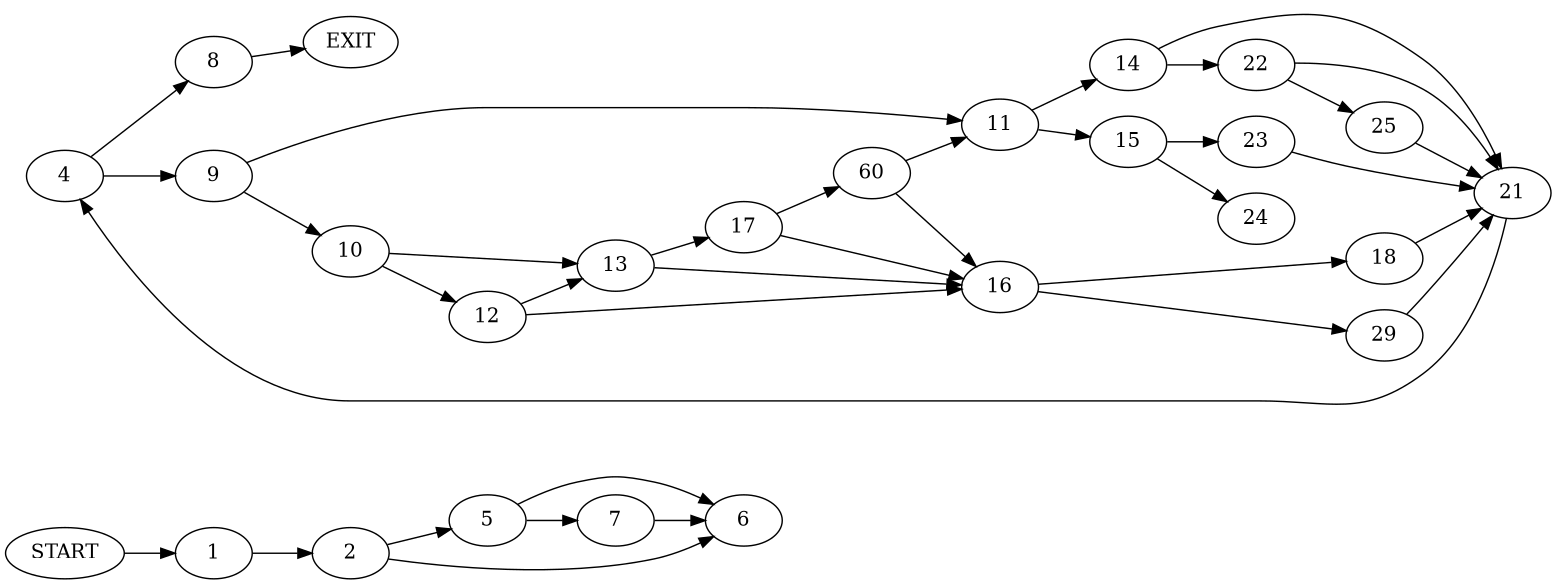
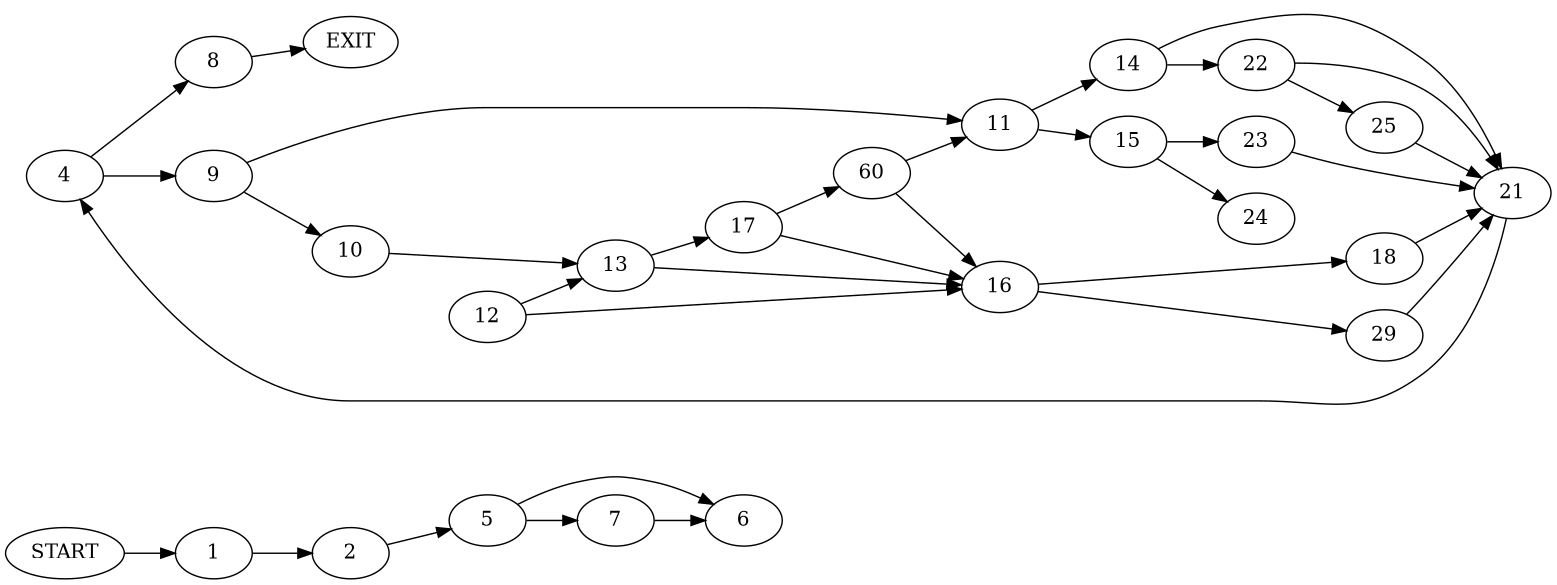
edge "10" -> "12": removed
edge "2" -> "6": removed
